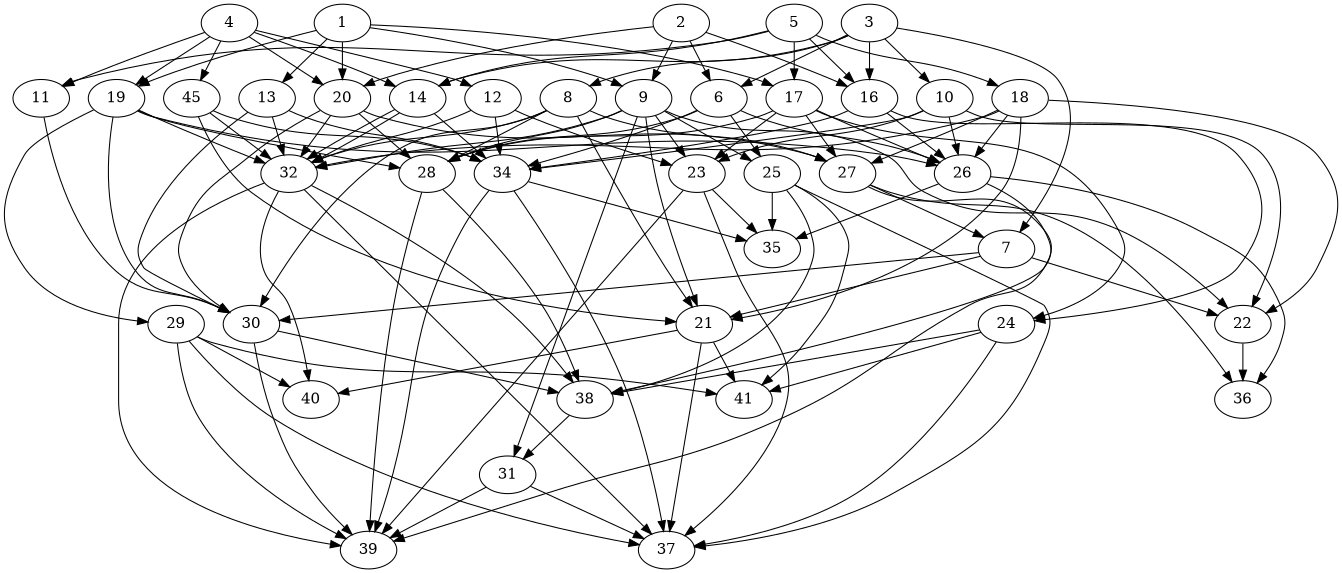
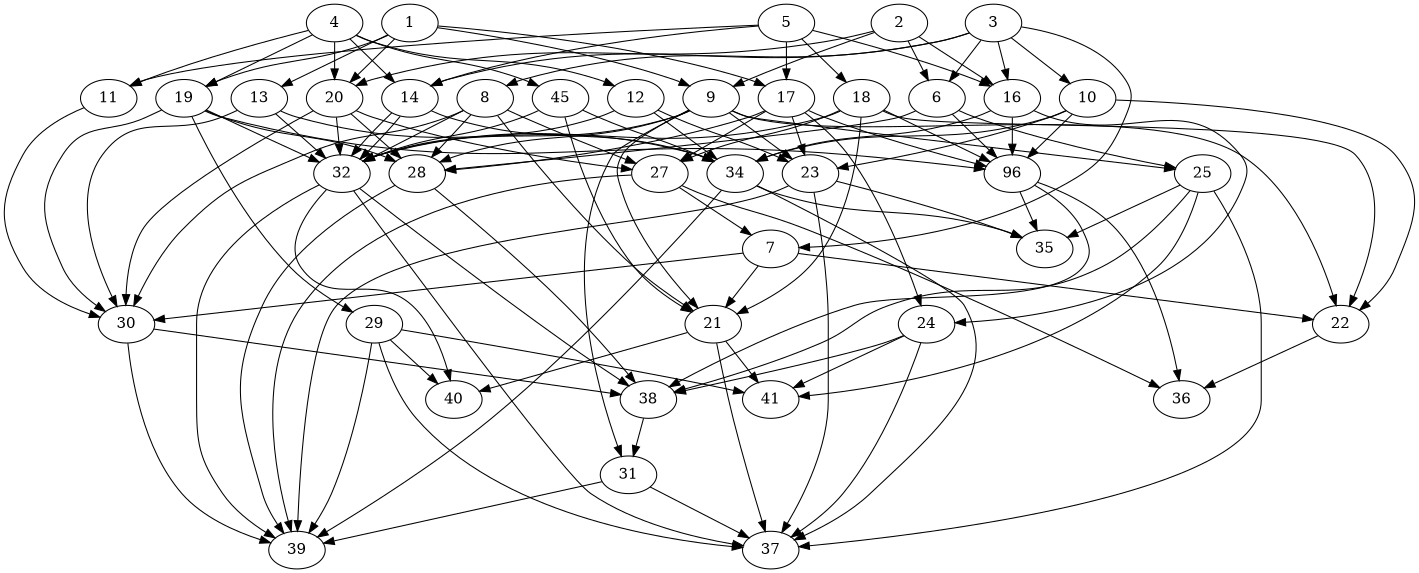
edge "6" -> "34": removed
node "26": label "26" -> "96"
